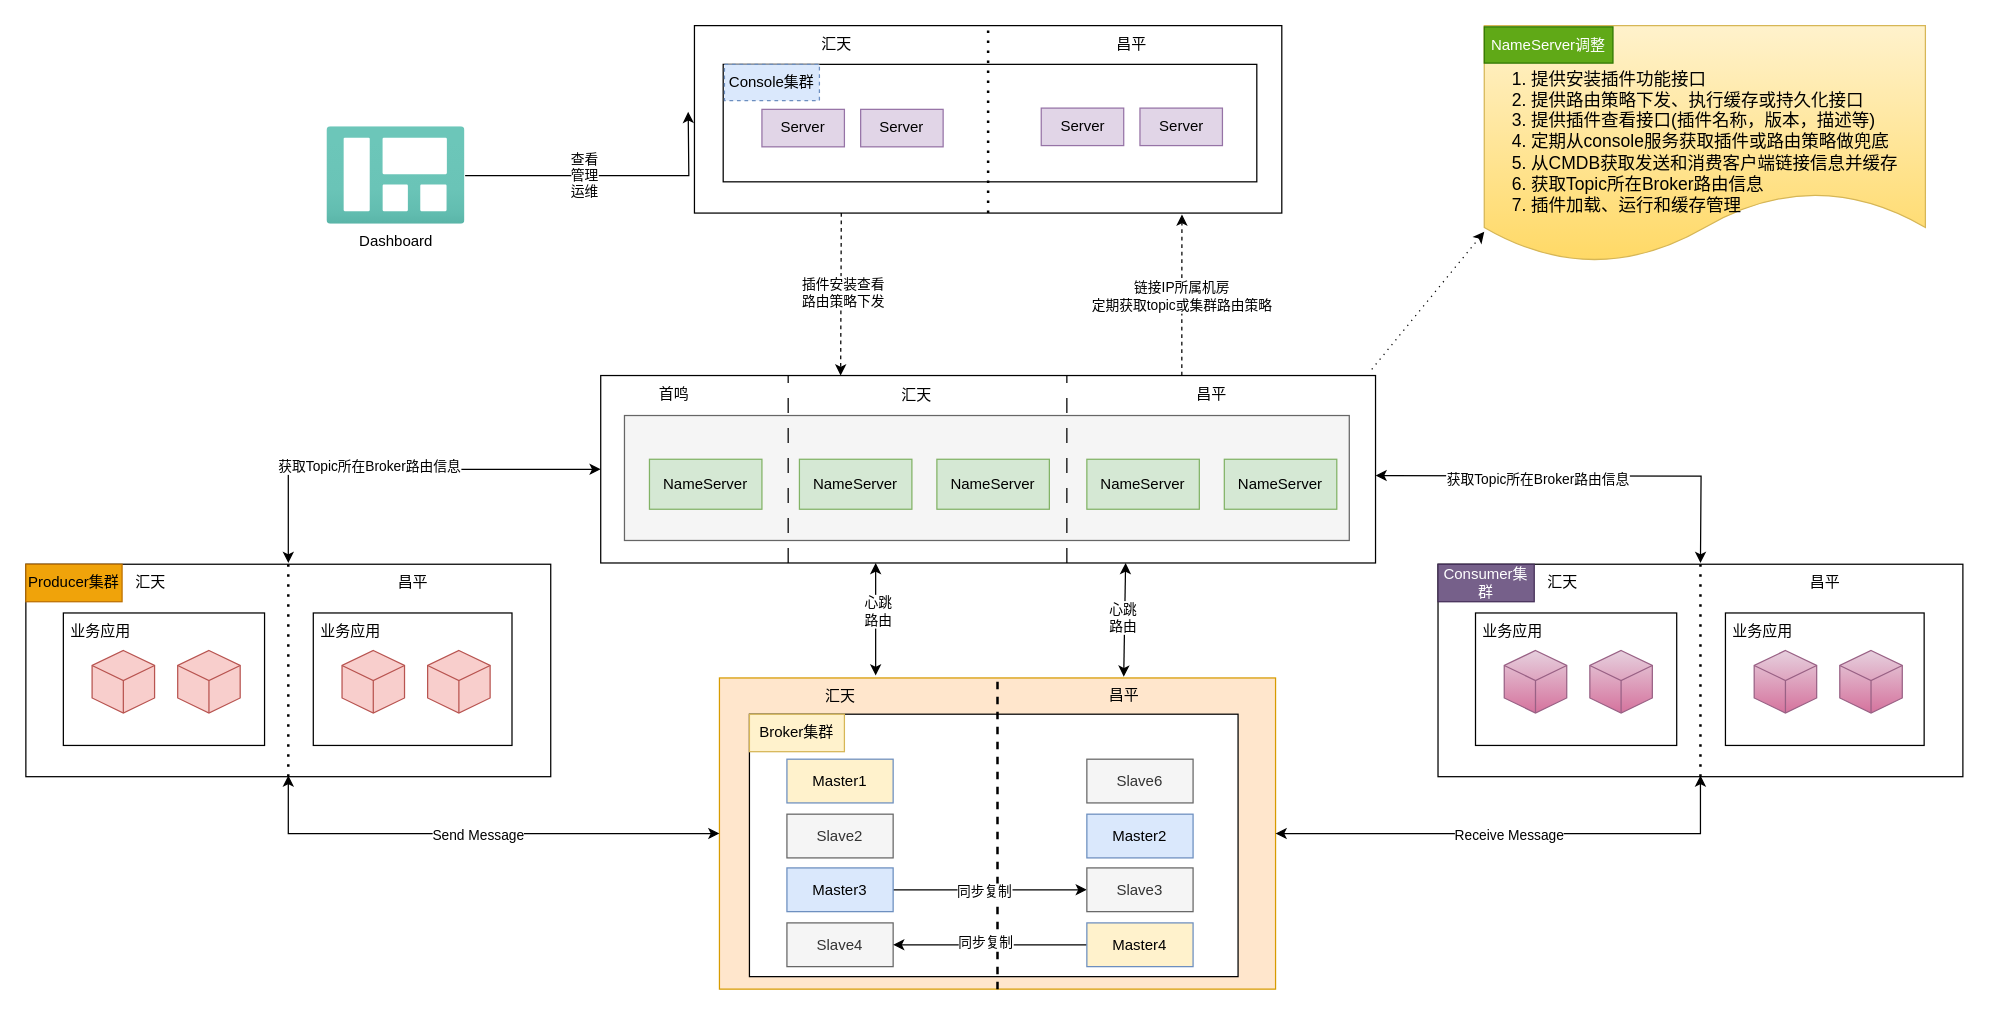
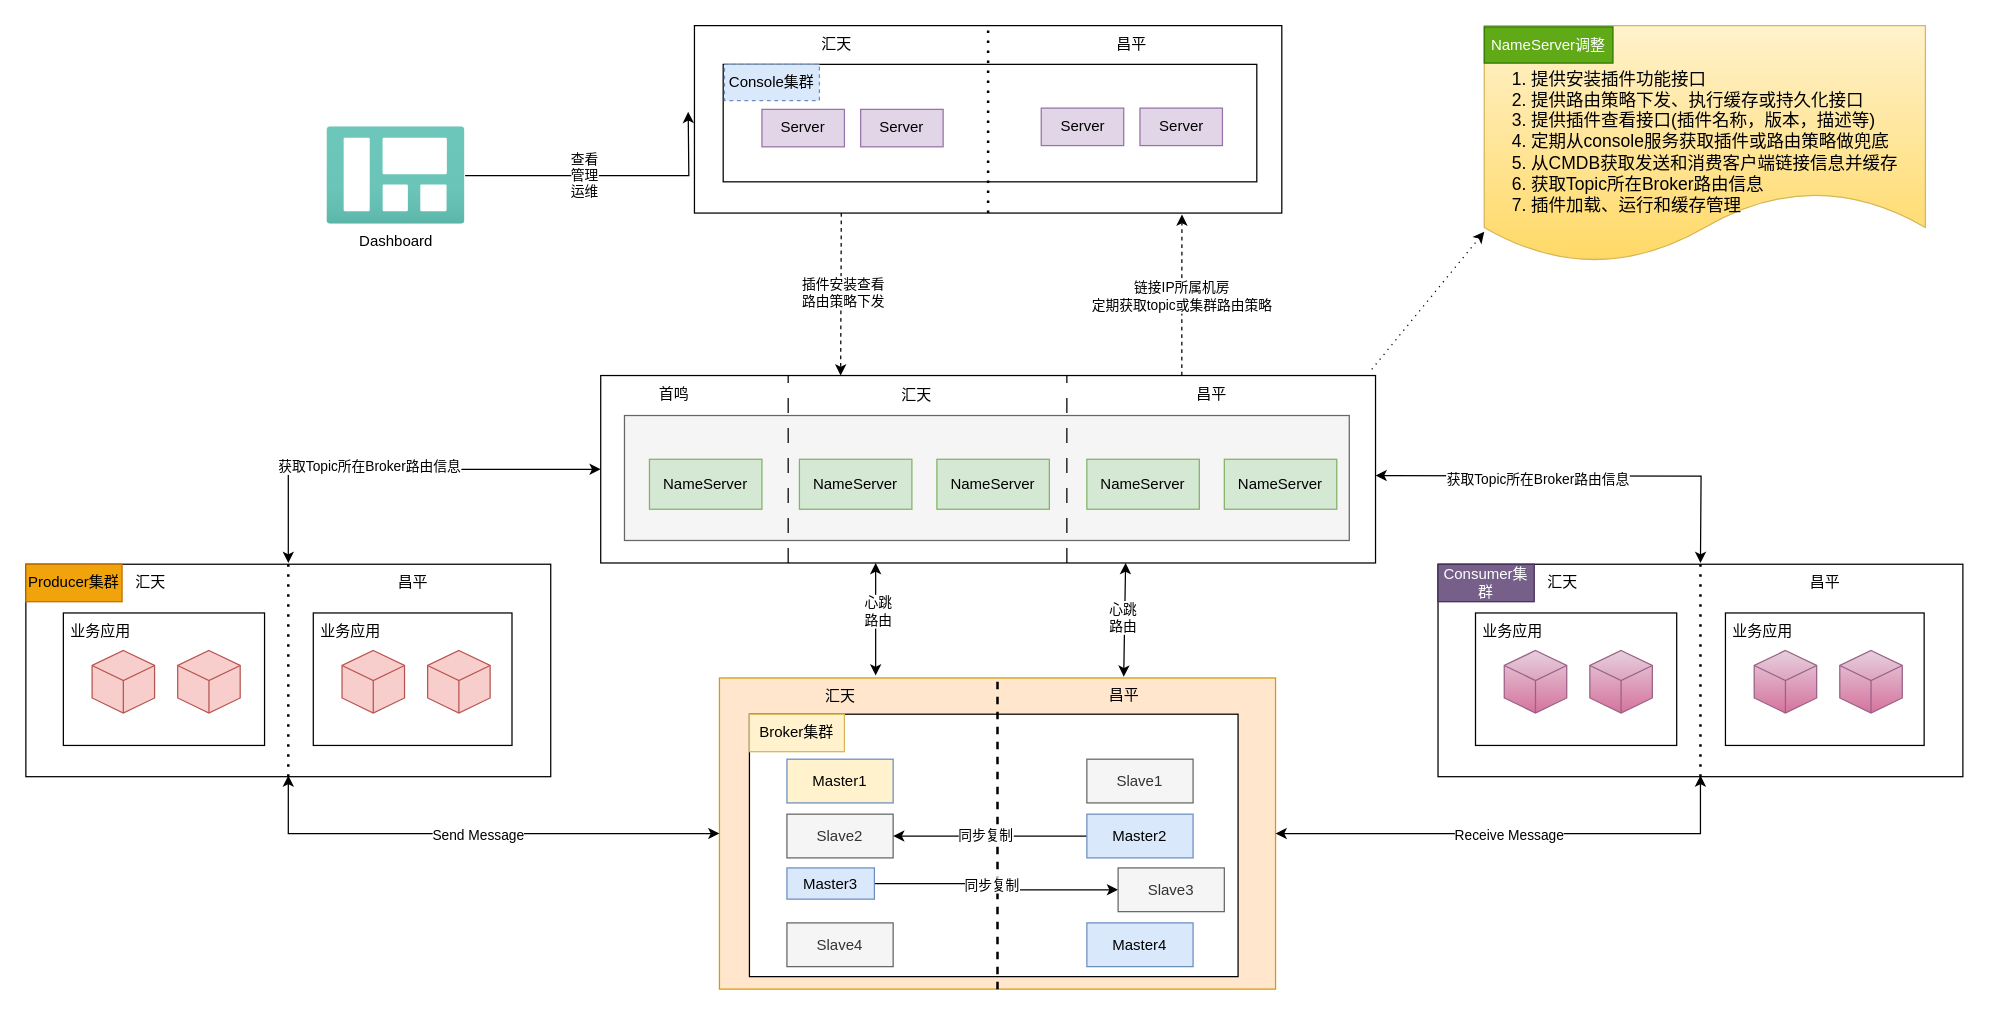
node "Slave6": label "Slave6" -> "Slave1"
edge "Master2" -> "Slave2": added, label "同步复制"
node "Master3": size 106x44 -> 88x31
node "Slave3": moved (1140, 890) -> (1171, 890)
edge "Master4" -> "Slave4": removed, label "同步复制"
node "Master4": fillcolor #fff2cc -> #dae8fc
